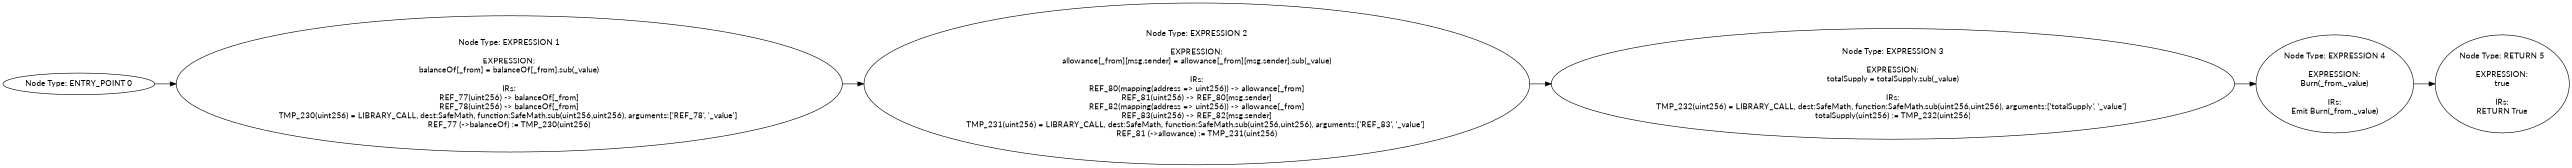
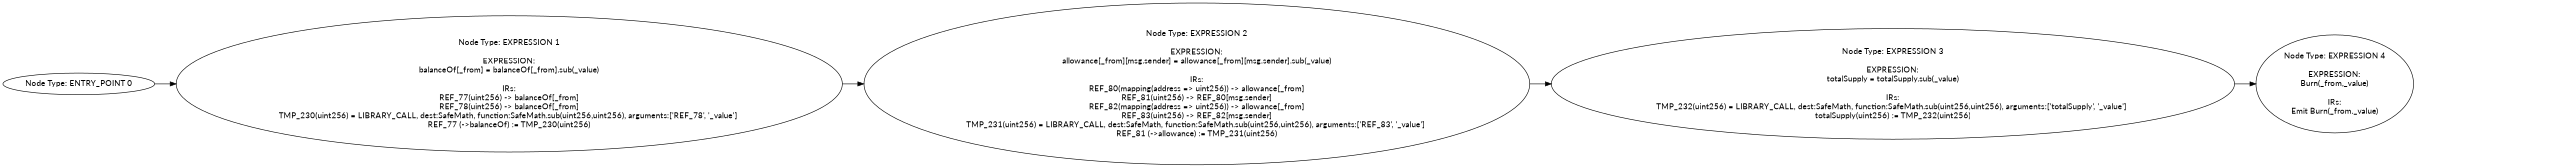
node "Node Type: RETURN 5 EXPRESSION: true IRs: RETURN True": removed
